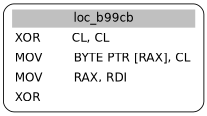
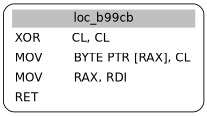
node "loc_b99cb": text "XOR" -> "RET"
